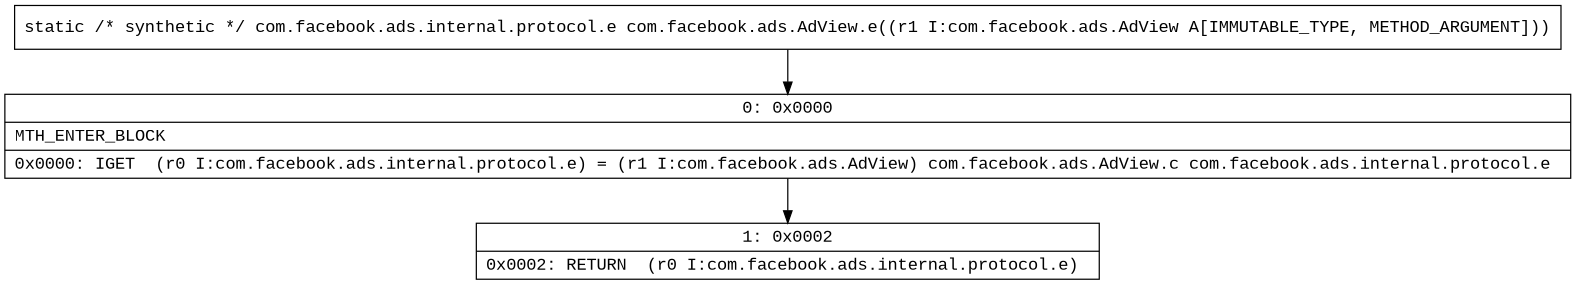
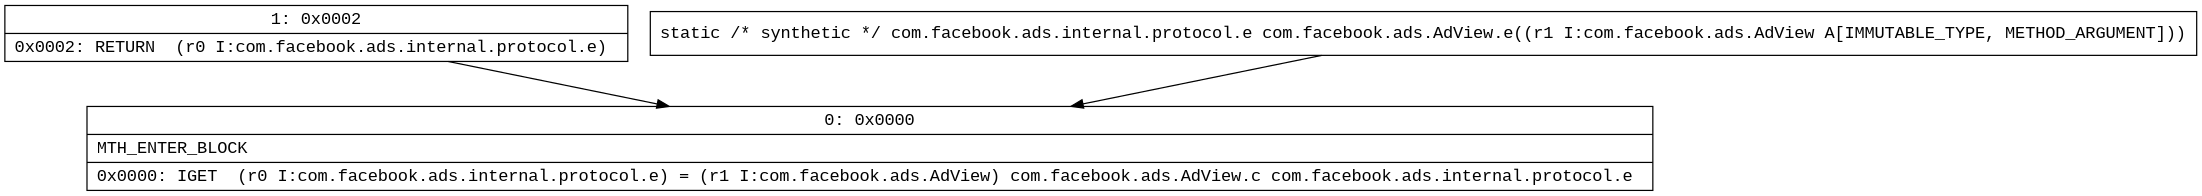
edge "0: 0x0000" -> "1: 0x0002": reversed
